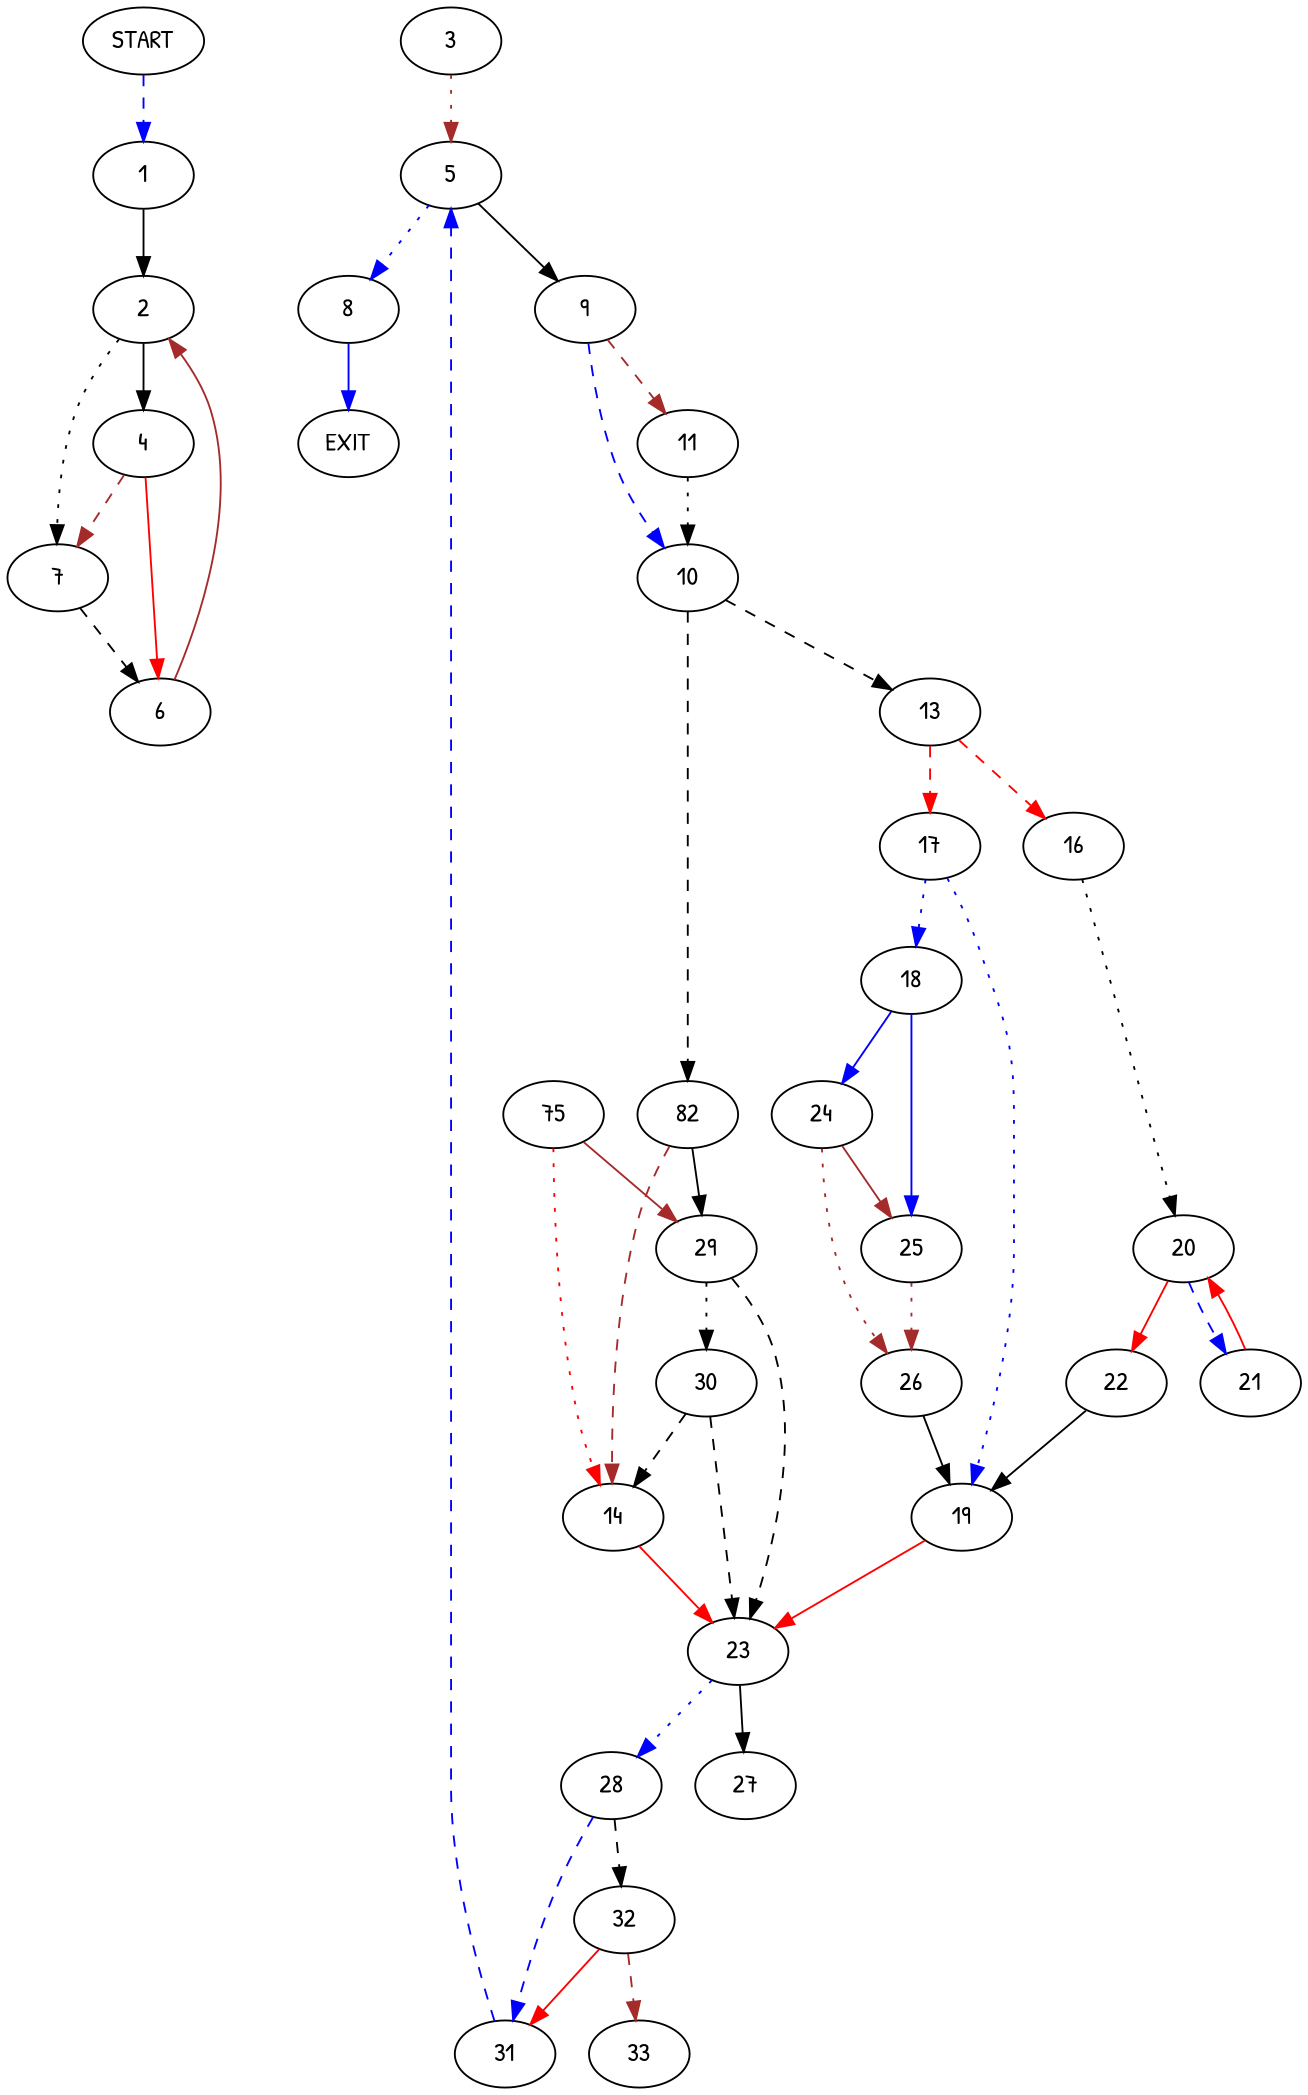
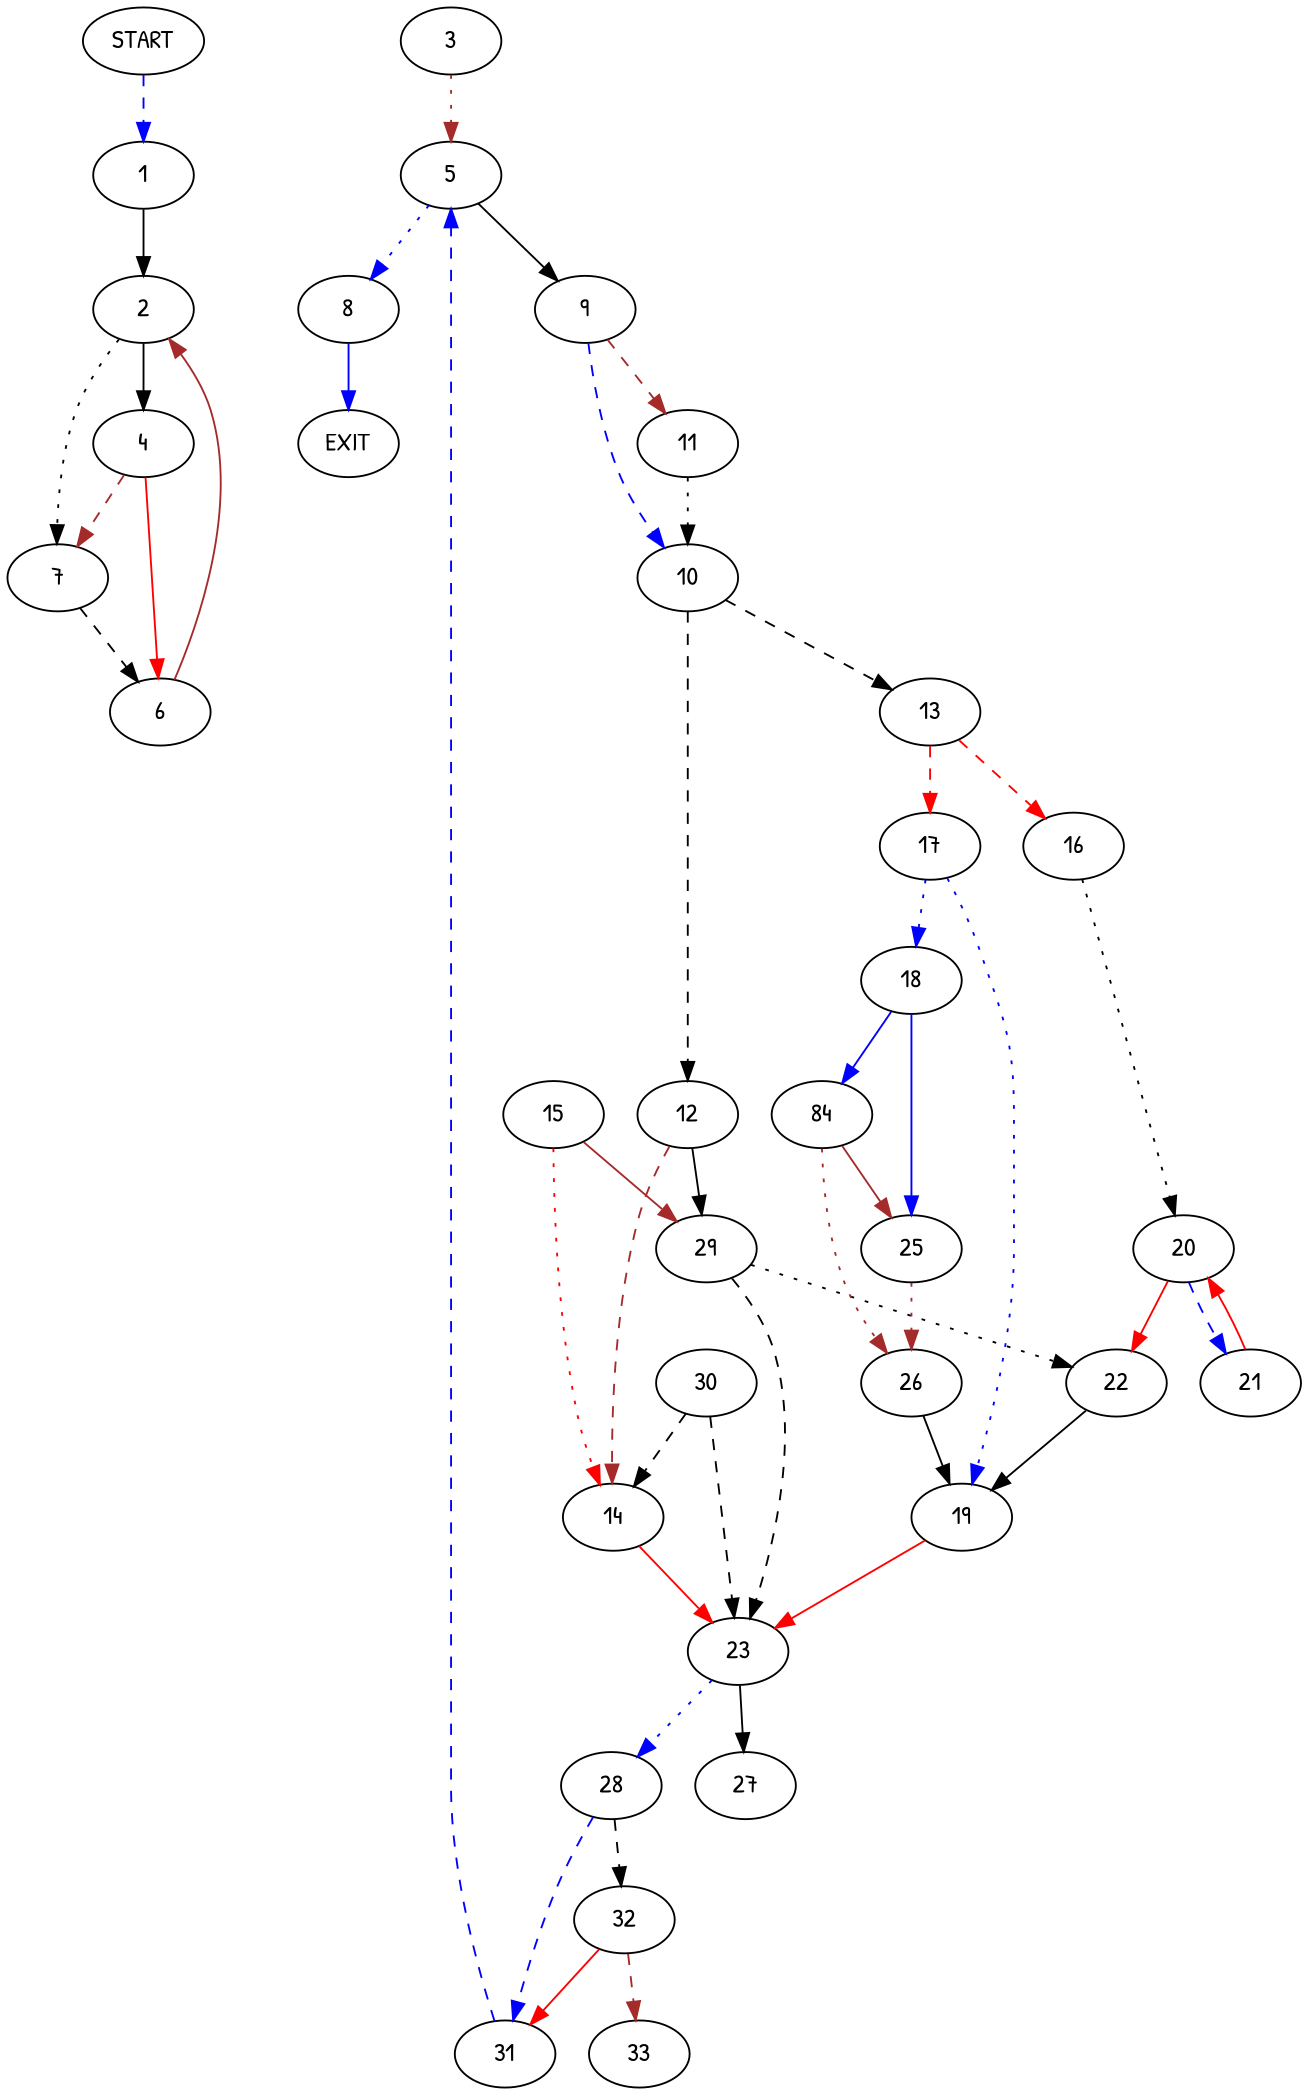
node "75": label "75" -> "15"
node "82": label "82" -> "12"
node "24": label "24" -> "84"
edge "29" -> "30": now "29" -> "22"
